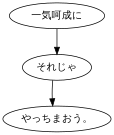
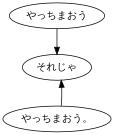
node "一気呵成に": label "一気呵成に" -> "やっちまおう"
edge "それじゃ" -> "やっちまおう。": reversed
